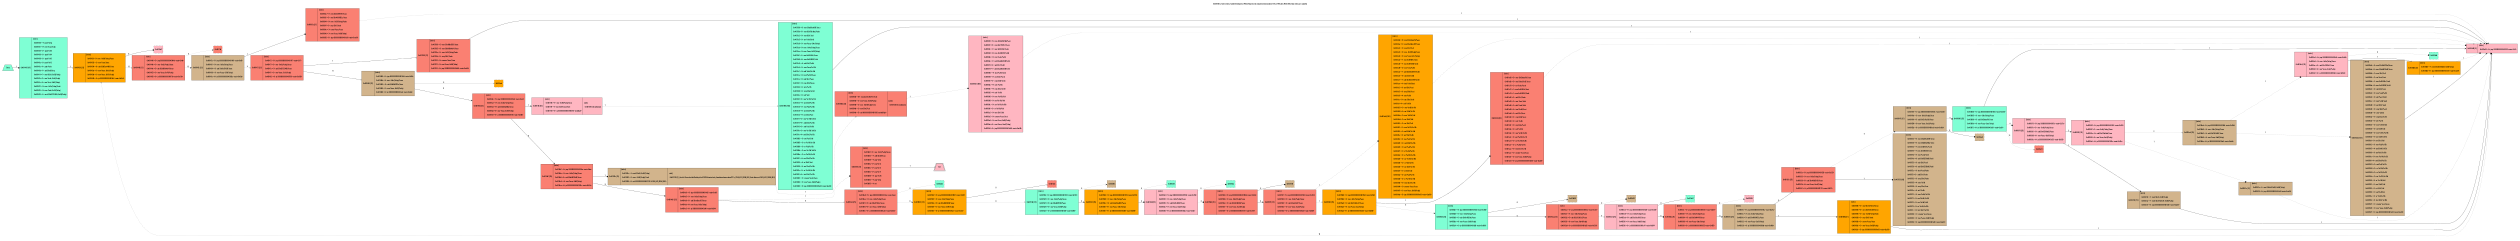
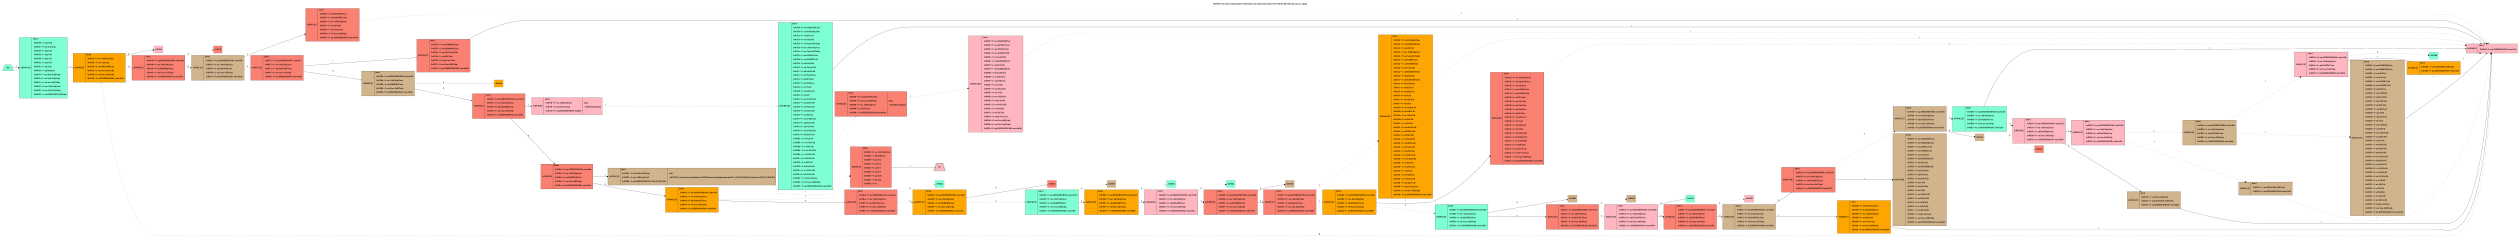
node "0x4014d0 [25]": fillcolor salmon -> orange
